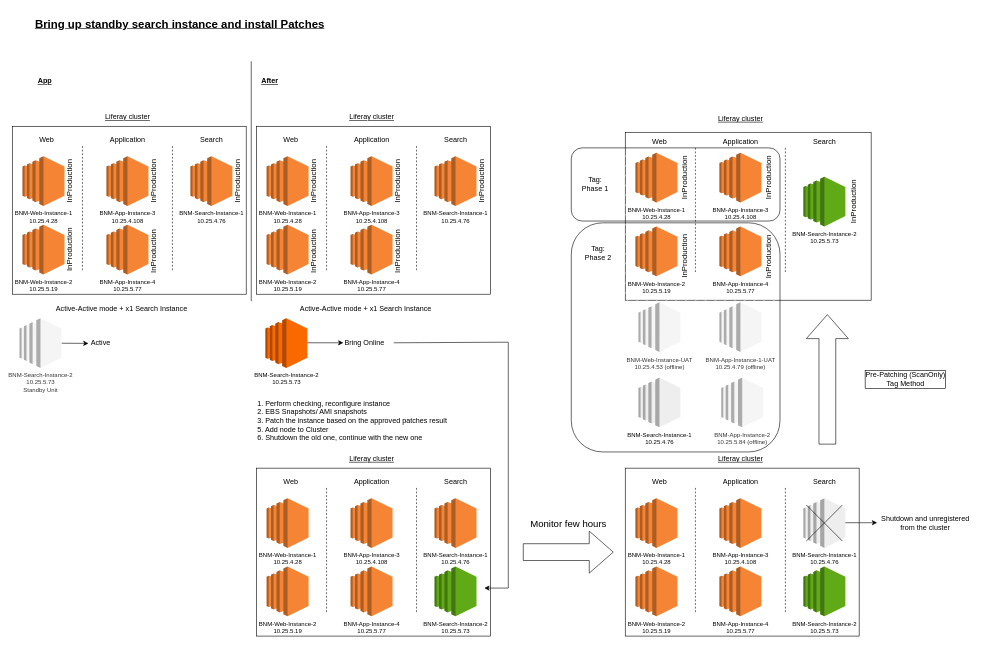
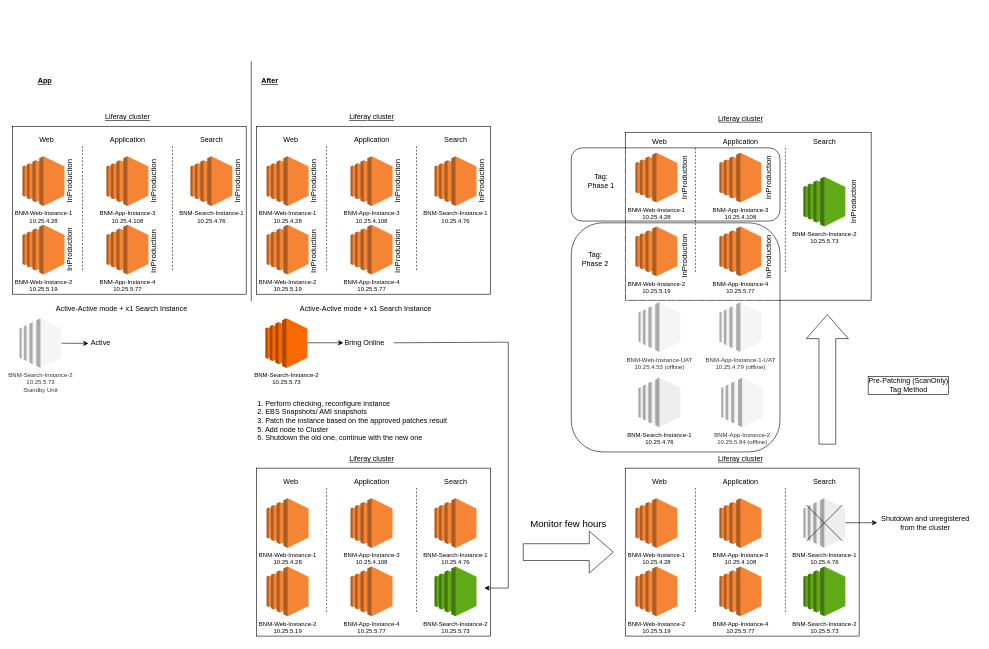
node "Bring up standby search instance and install Patches": removed
node "Tag: Phase 1": moved (596, 185) -> (602, 182)
node "Tag: Phase 2": moved (599, 254) -> (596, 260)
node "Pre-Patching (ScanOnly) Tag Method": moved (906, 380) -> (909, 386)
